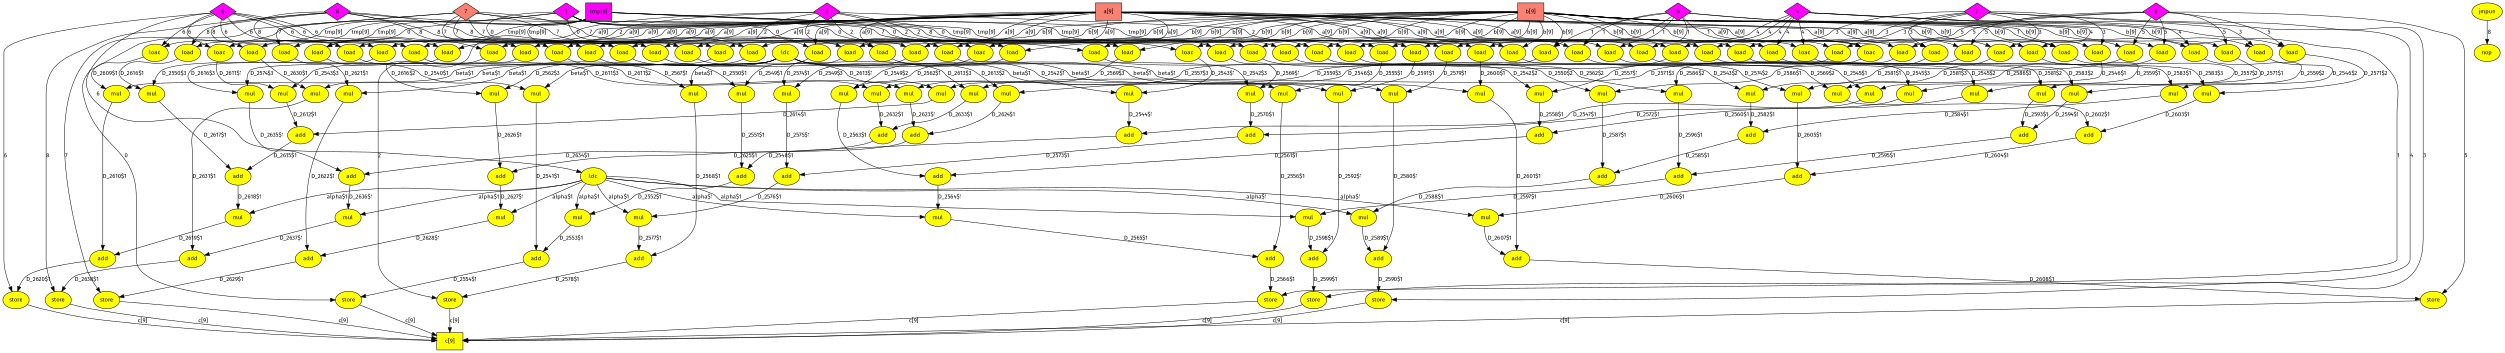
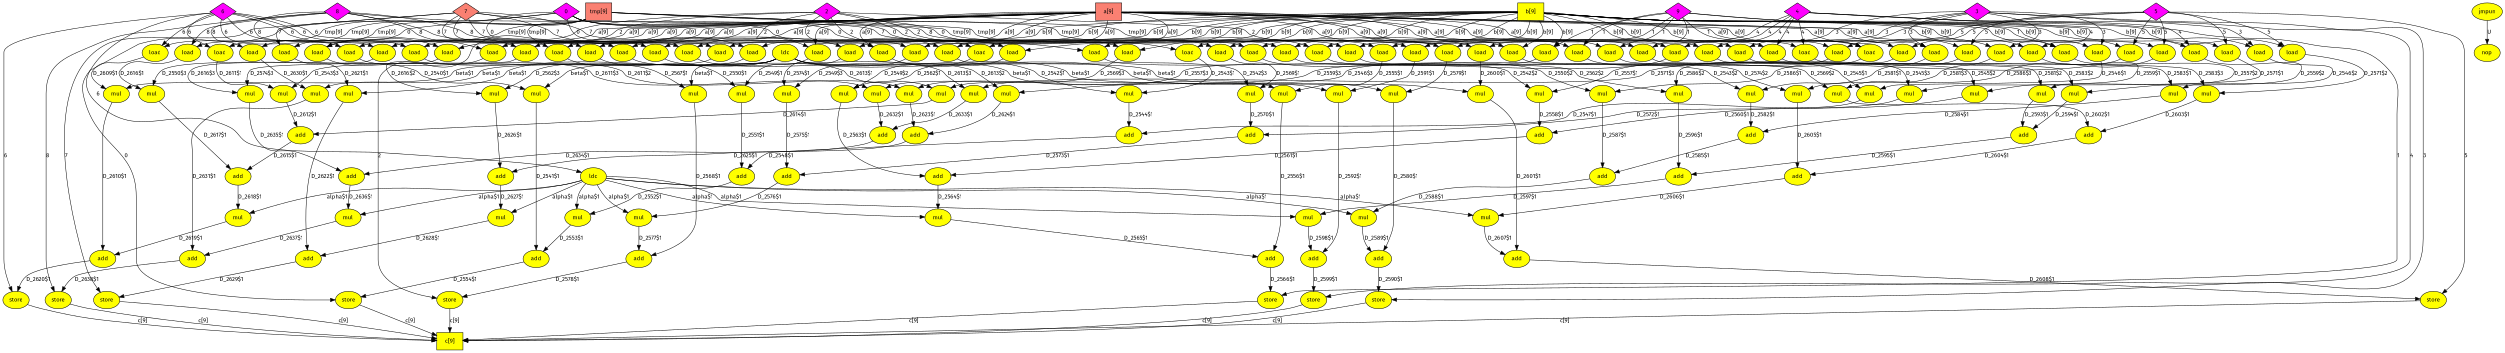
node "1": label "1" -> "0"
node "tmp[9]": fillcolor magenta -> salmon
node "b[9]": fillcolor salmon -> yellow
edge "jmpun" -> "nop": label "8" -> "U"
